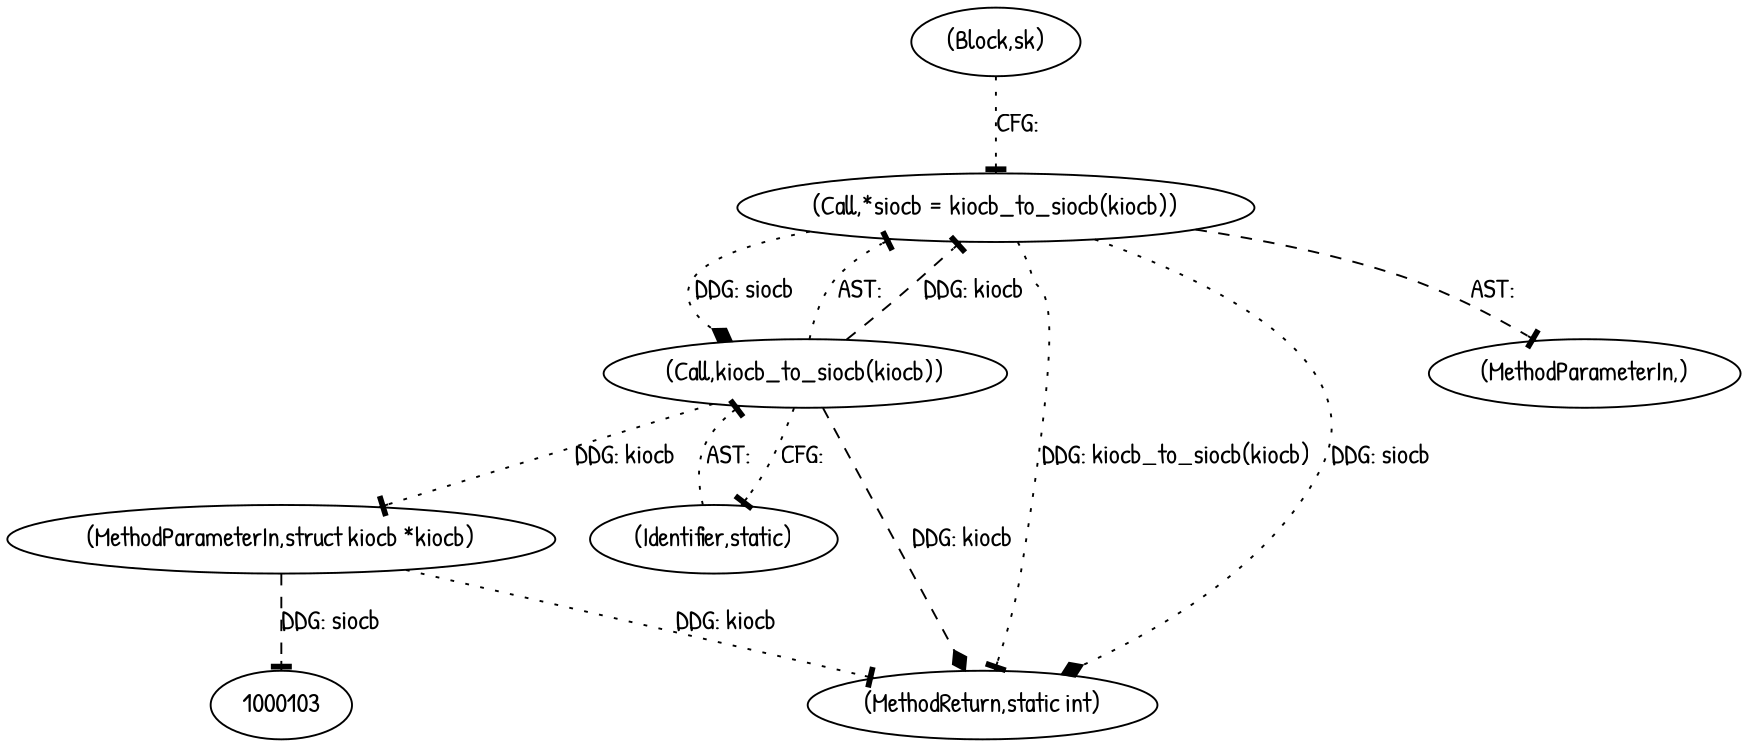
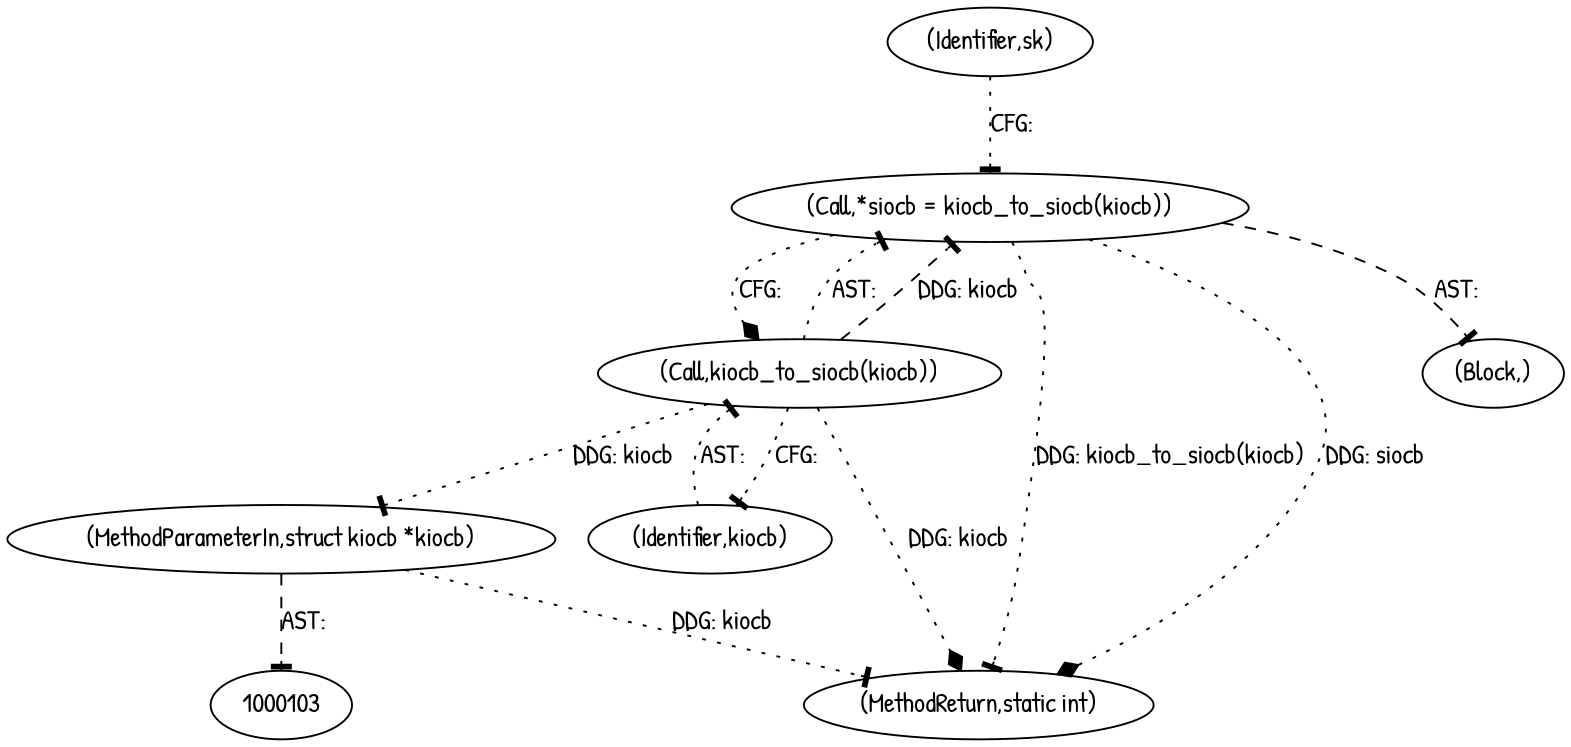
node "(Block,sk)": label "(Block,sk)" -> "(Identifier,sk)"
edge "(Call,*siocb = kiocb_to_siocb(kiocb))" -> "(Call,kiocb_to_siocb(kiocb))": label "DDG: siocb" -> "CFG: "
node "(MethodParameterIn,)": label "(MethodParameterIn,)" -> "(Block,)"
edge "(Call,kiocb_to_siocb(kiocb))" -> "(MethodReturn,static int)": style dashed -> dotted
node "(Identifier,static)": label "(Identifier,static)" -> "(Identifier,kiocb)"
edge "(MethodParameterIn,struct kiocb *kiocb)" -> "1000103": label "DDG: siocb" -> "AST: "
